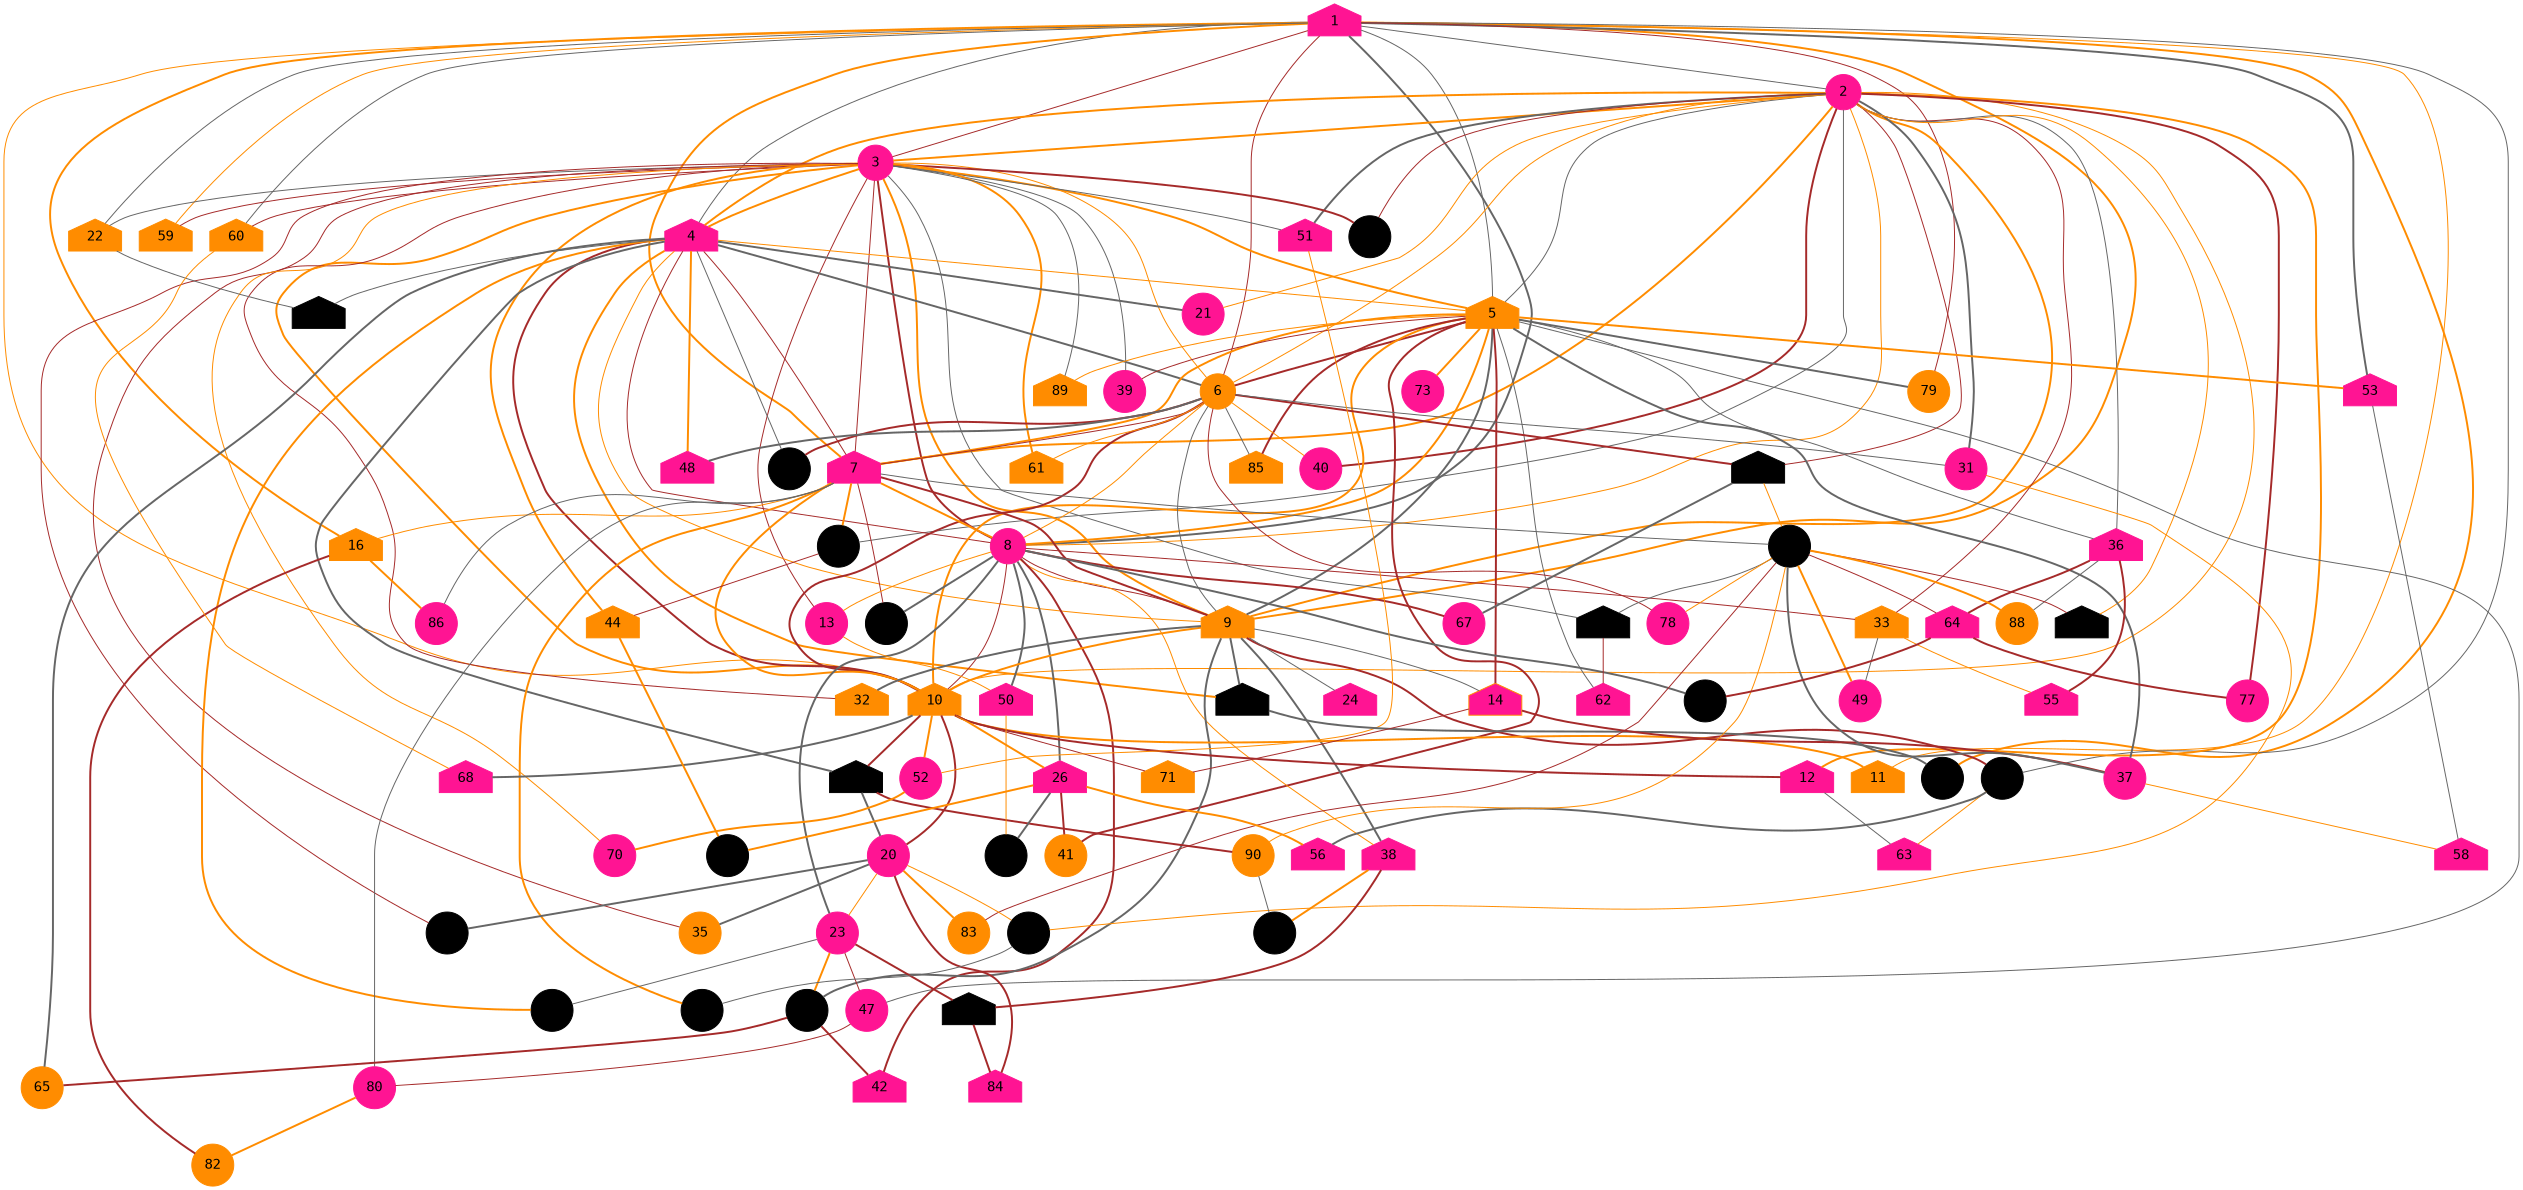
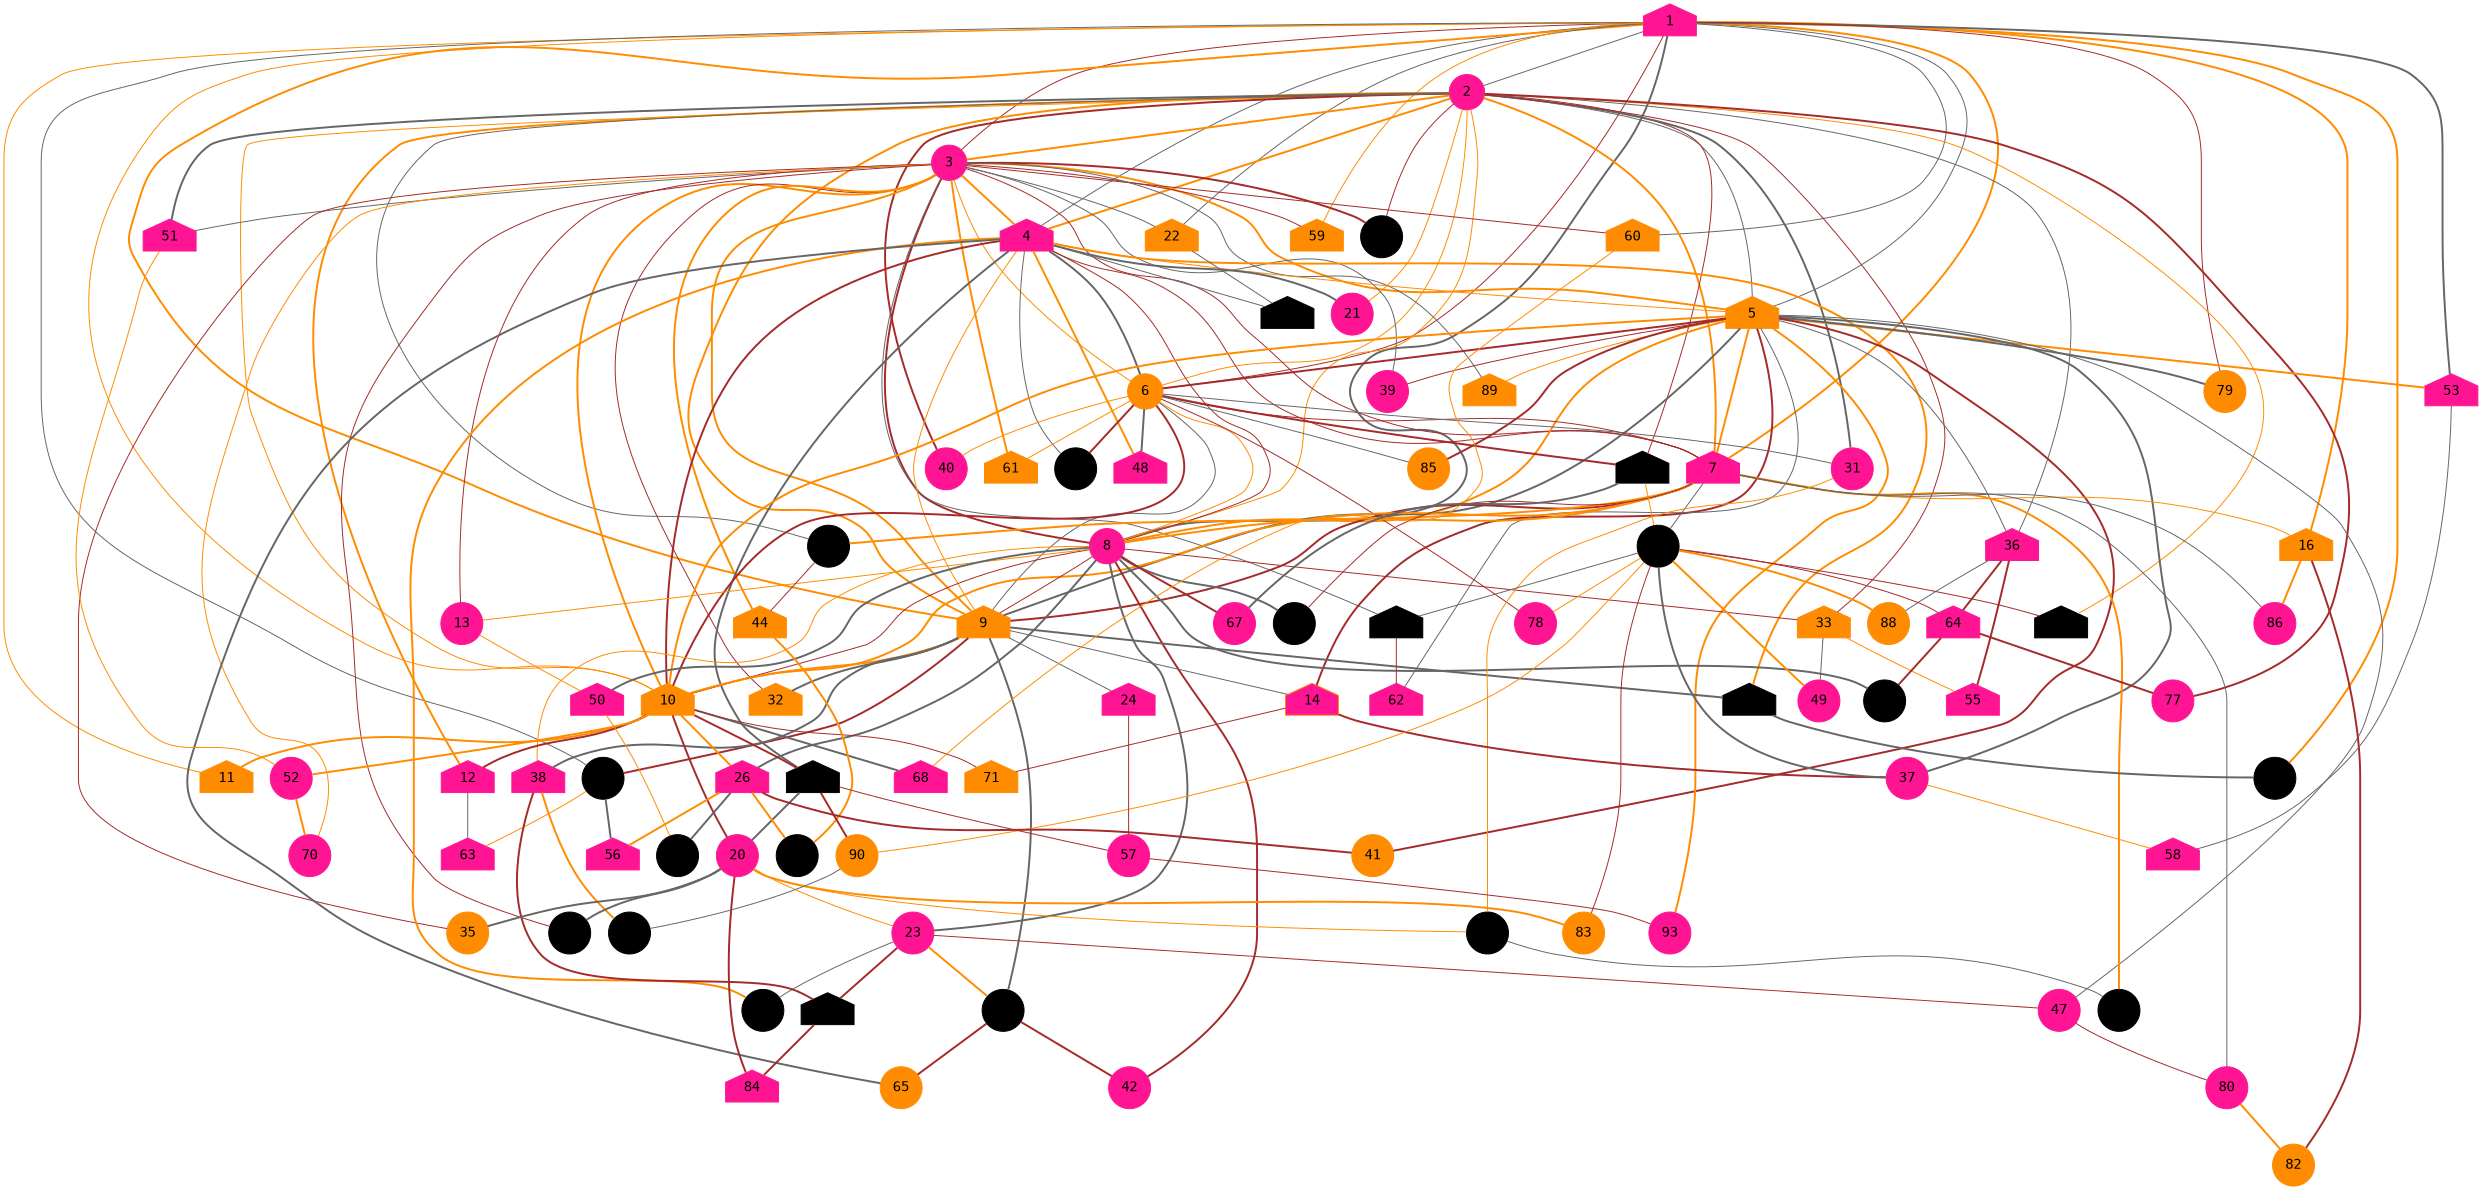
node "73": label "73" -> "93"
node "85": shape house -> circle
node "57": added
node "42": shape house -> circle
